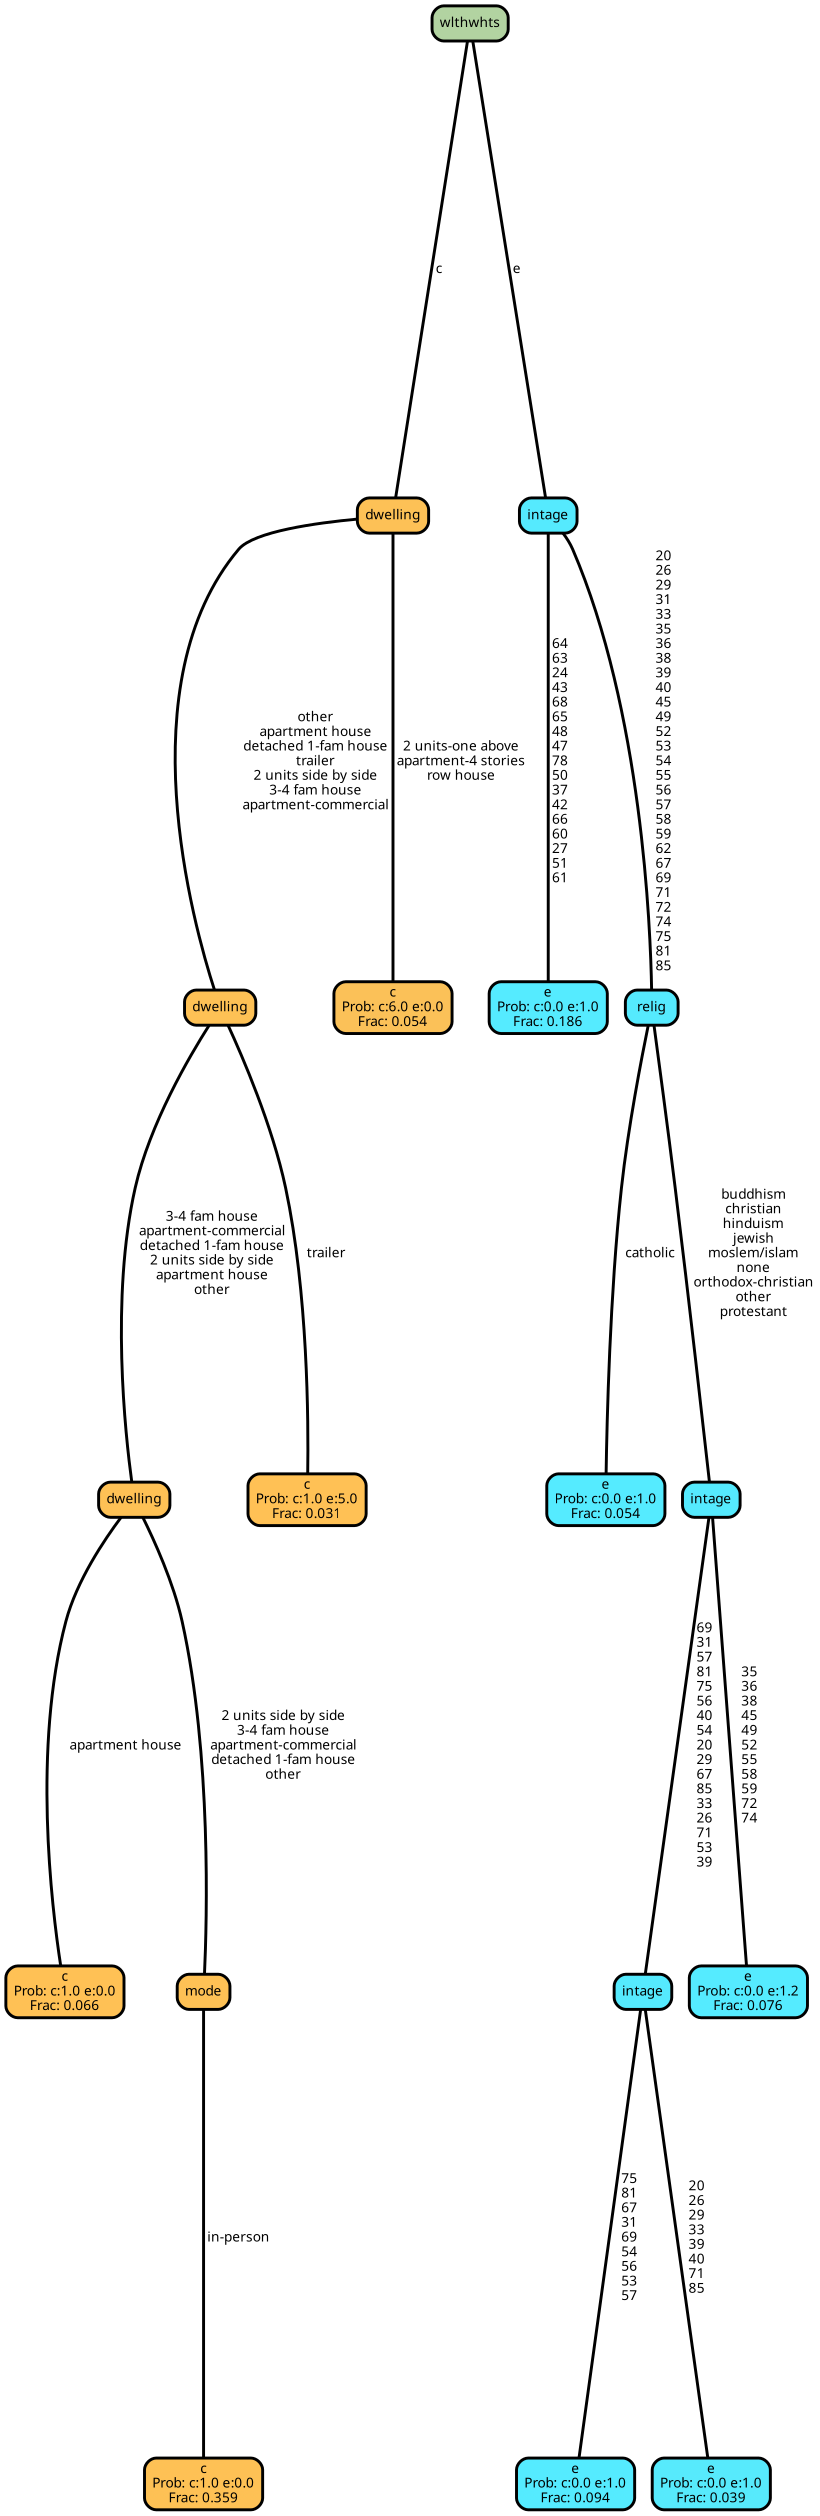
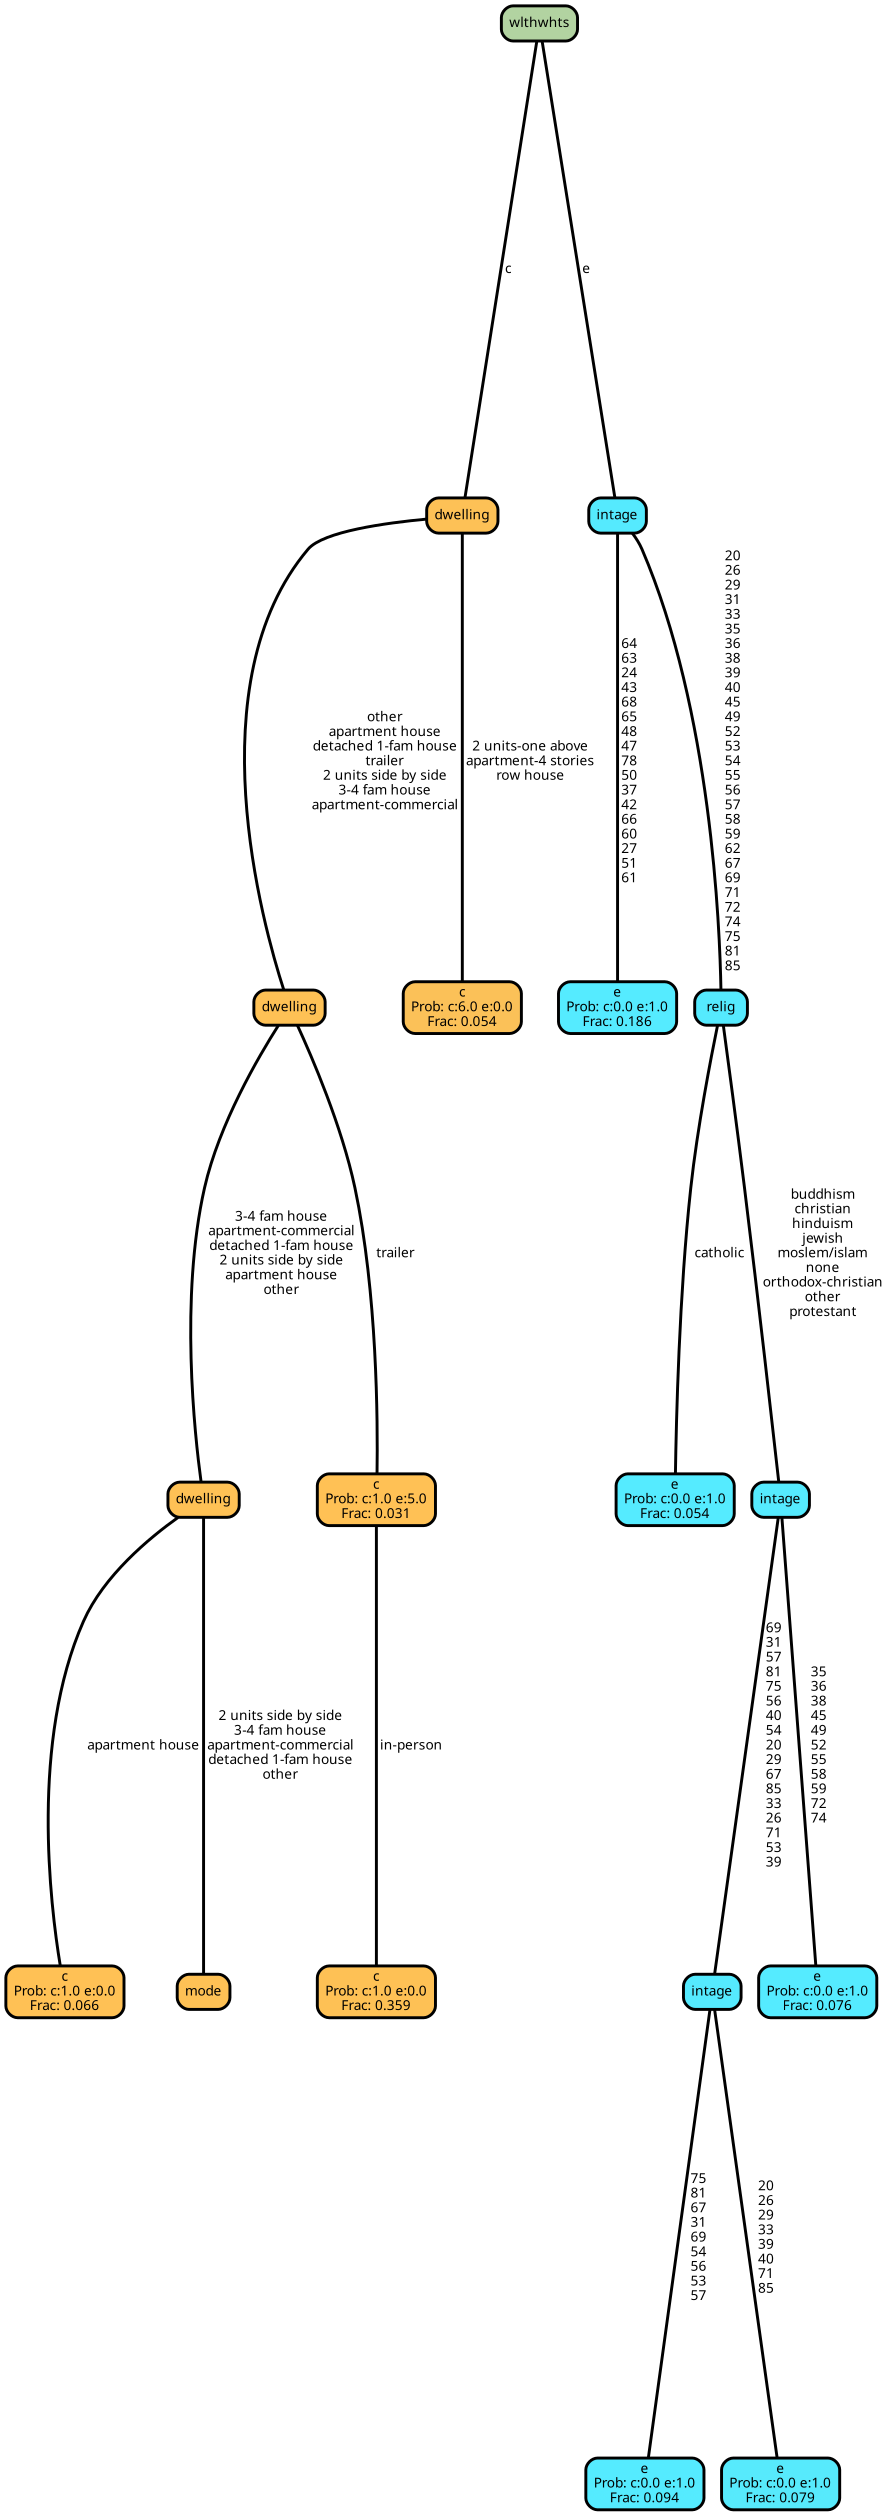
node "e Prob: c:0.0 e:1.2 Frac: 0.076": label "e Prob: c:0.0 e:1.2 Frac: 0.076" -> "e Prob: c:0.0 e:1.0 Frac: 0.076"
edge "mode" -- "c Prob: c:1.0 e:0.0 Frac: 0.359": now "c Prob: c:1.0 e:5.0 Frac: 0.031" -- "c Prob: c:1.0 e:0.0 Frac: 0.359"
node "e Prob: c:0.0 e:1.0 Frac: 0.039": label "e Prob: c:0.0 e:1.0 Frac: 0.039" -> "e Prob: c:0.0 e:1.0 Frac: 0.079"
